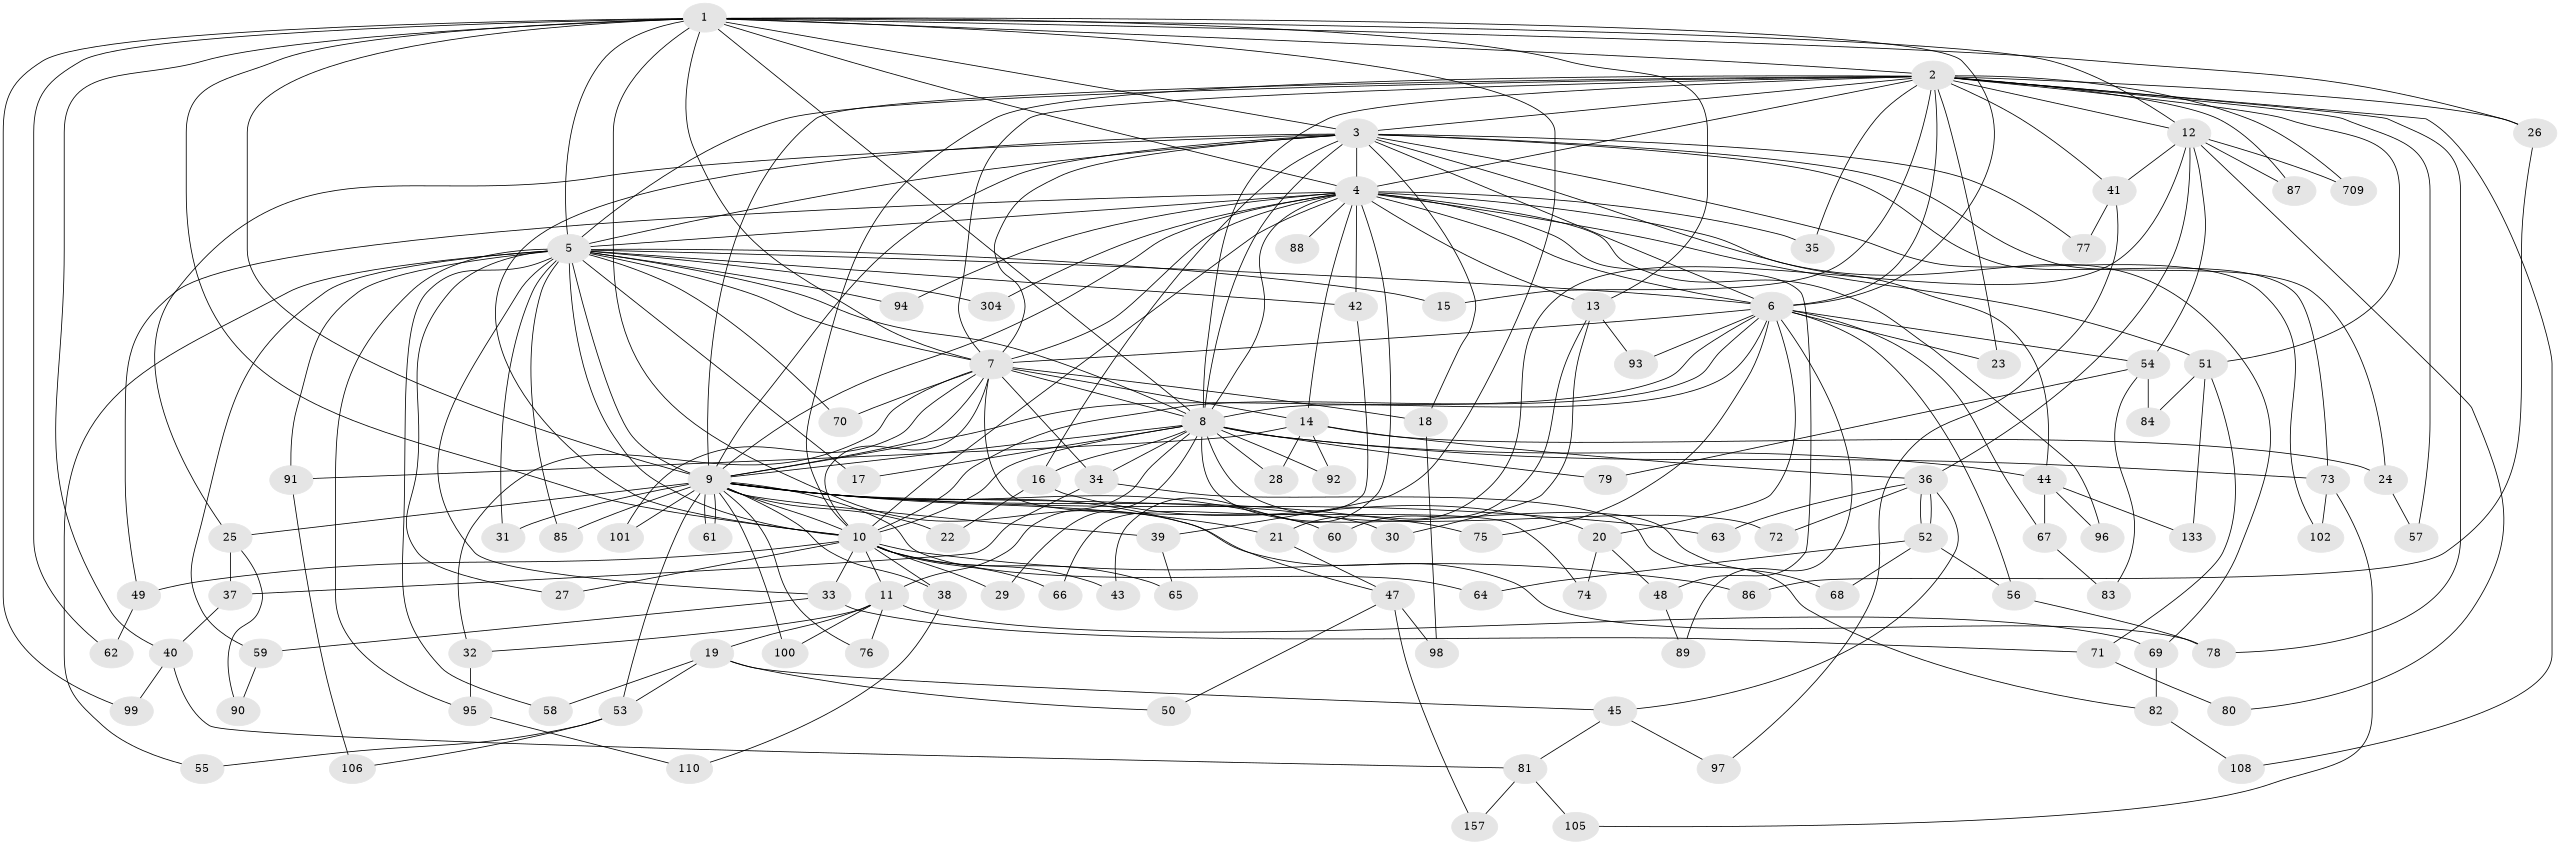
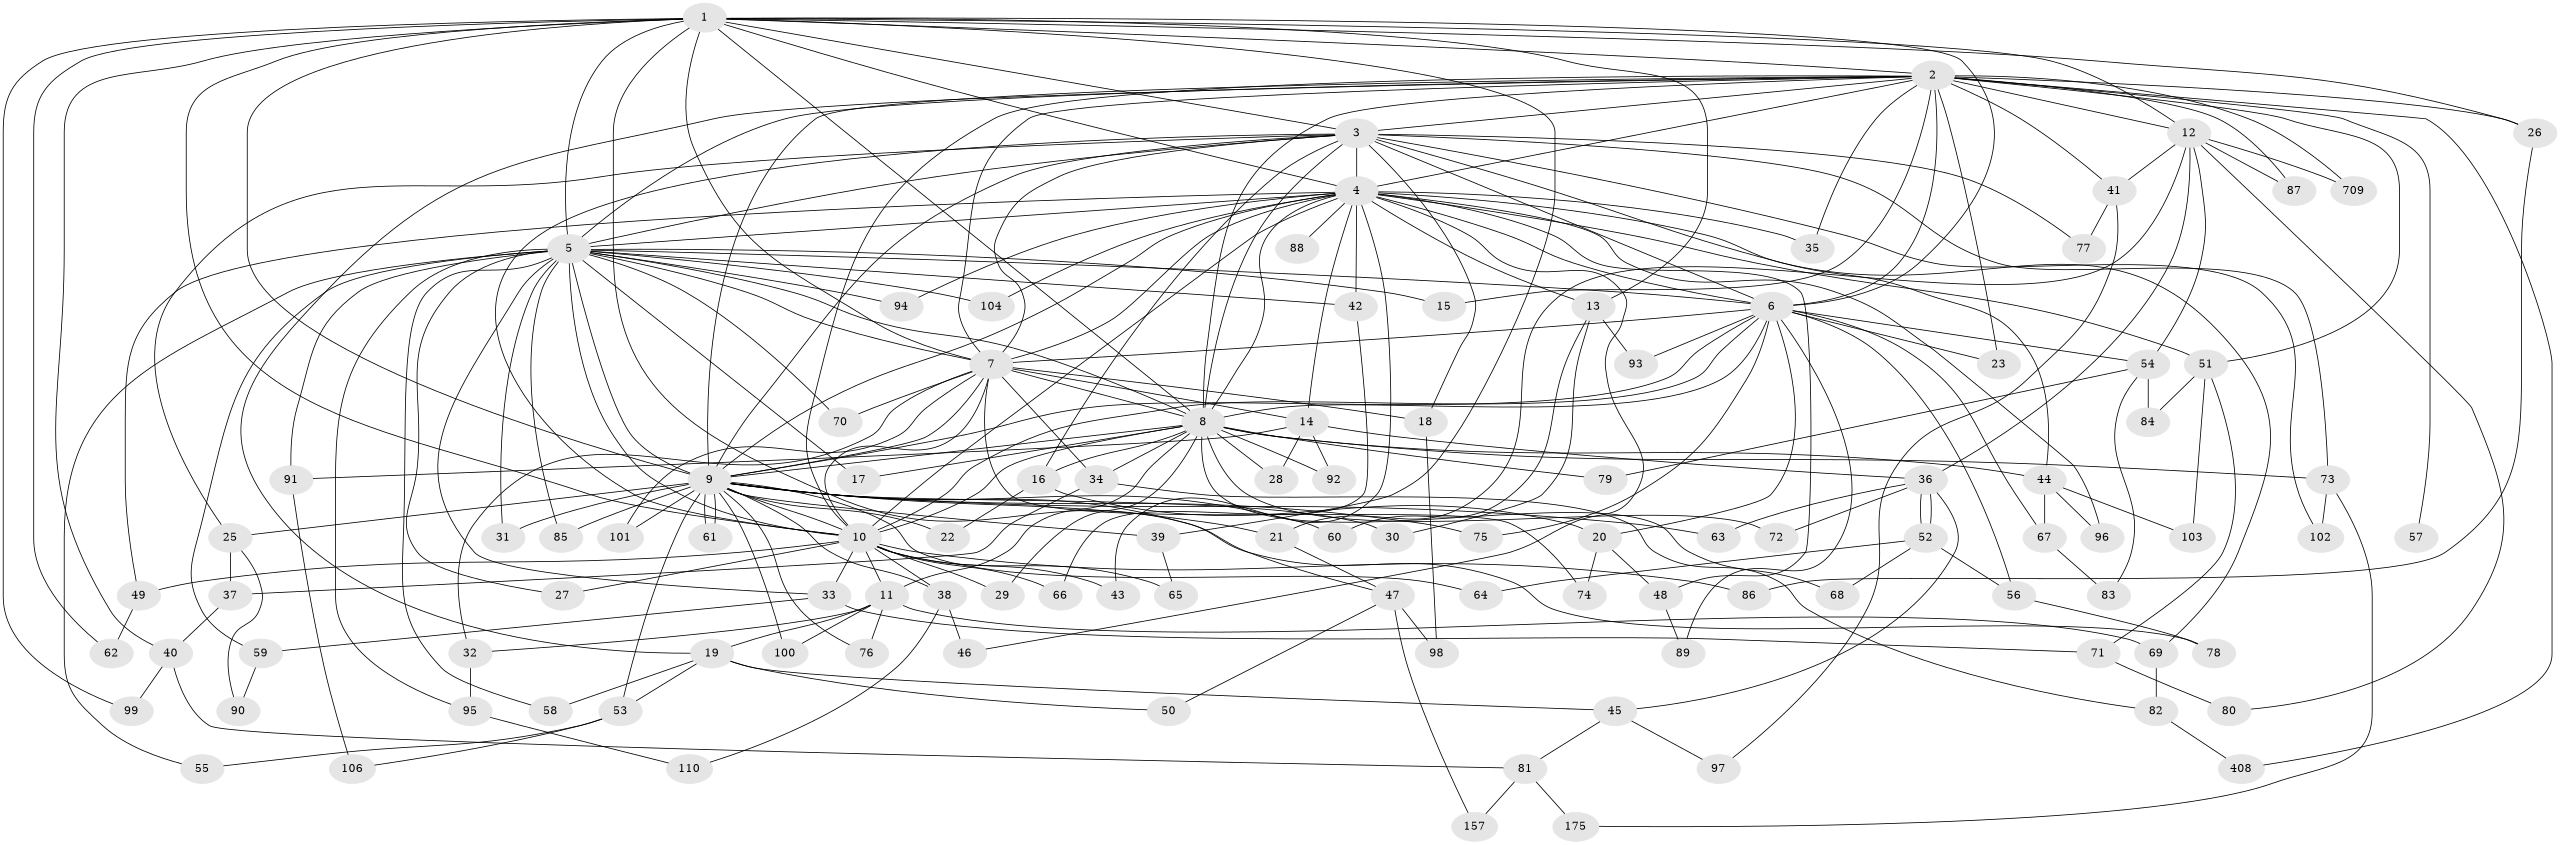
edge "2" -- "78": now "2" -- "19"
node "304": label "304" -> "104"
node "24": removed
node "133": label "133" -> "103"
node "46": added
node "108": label "108" -> "408"
node "105": label "105" -> "175"
